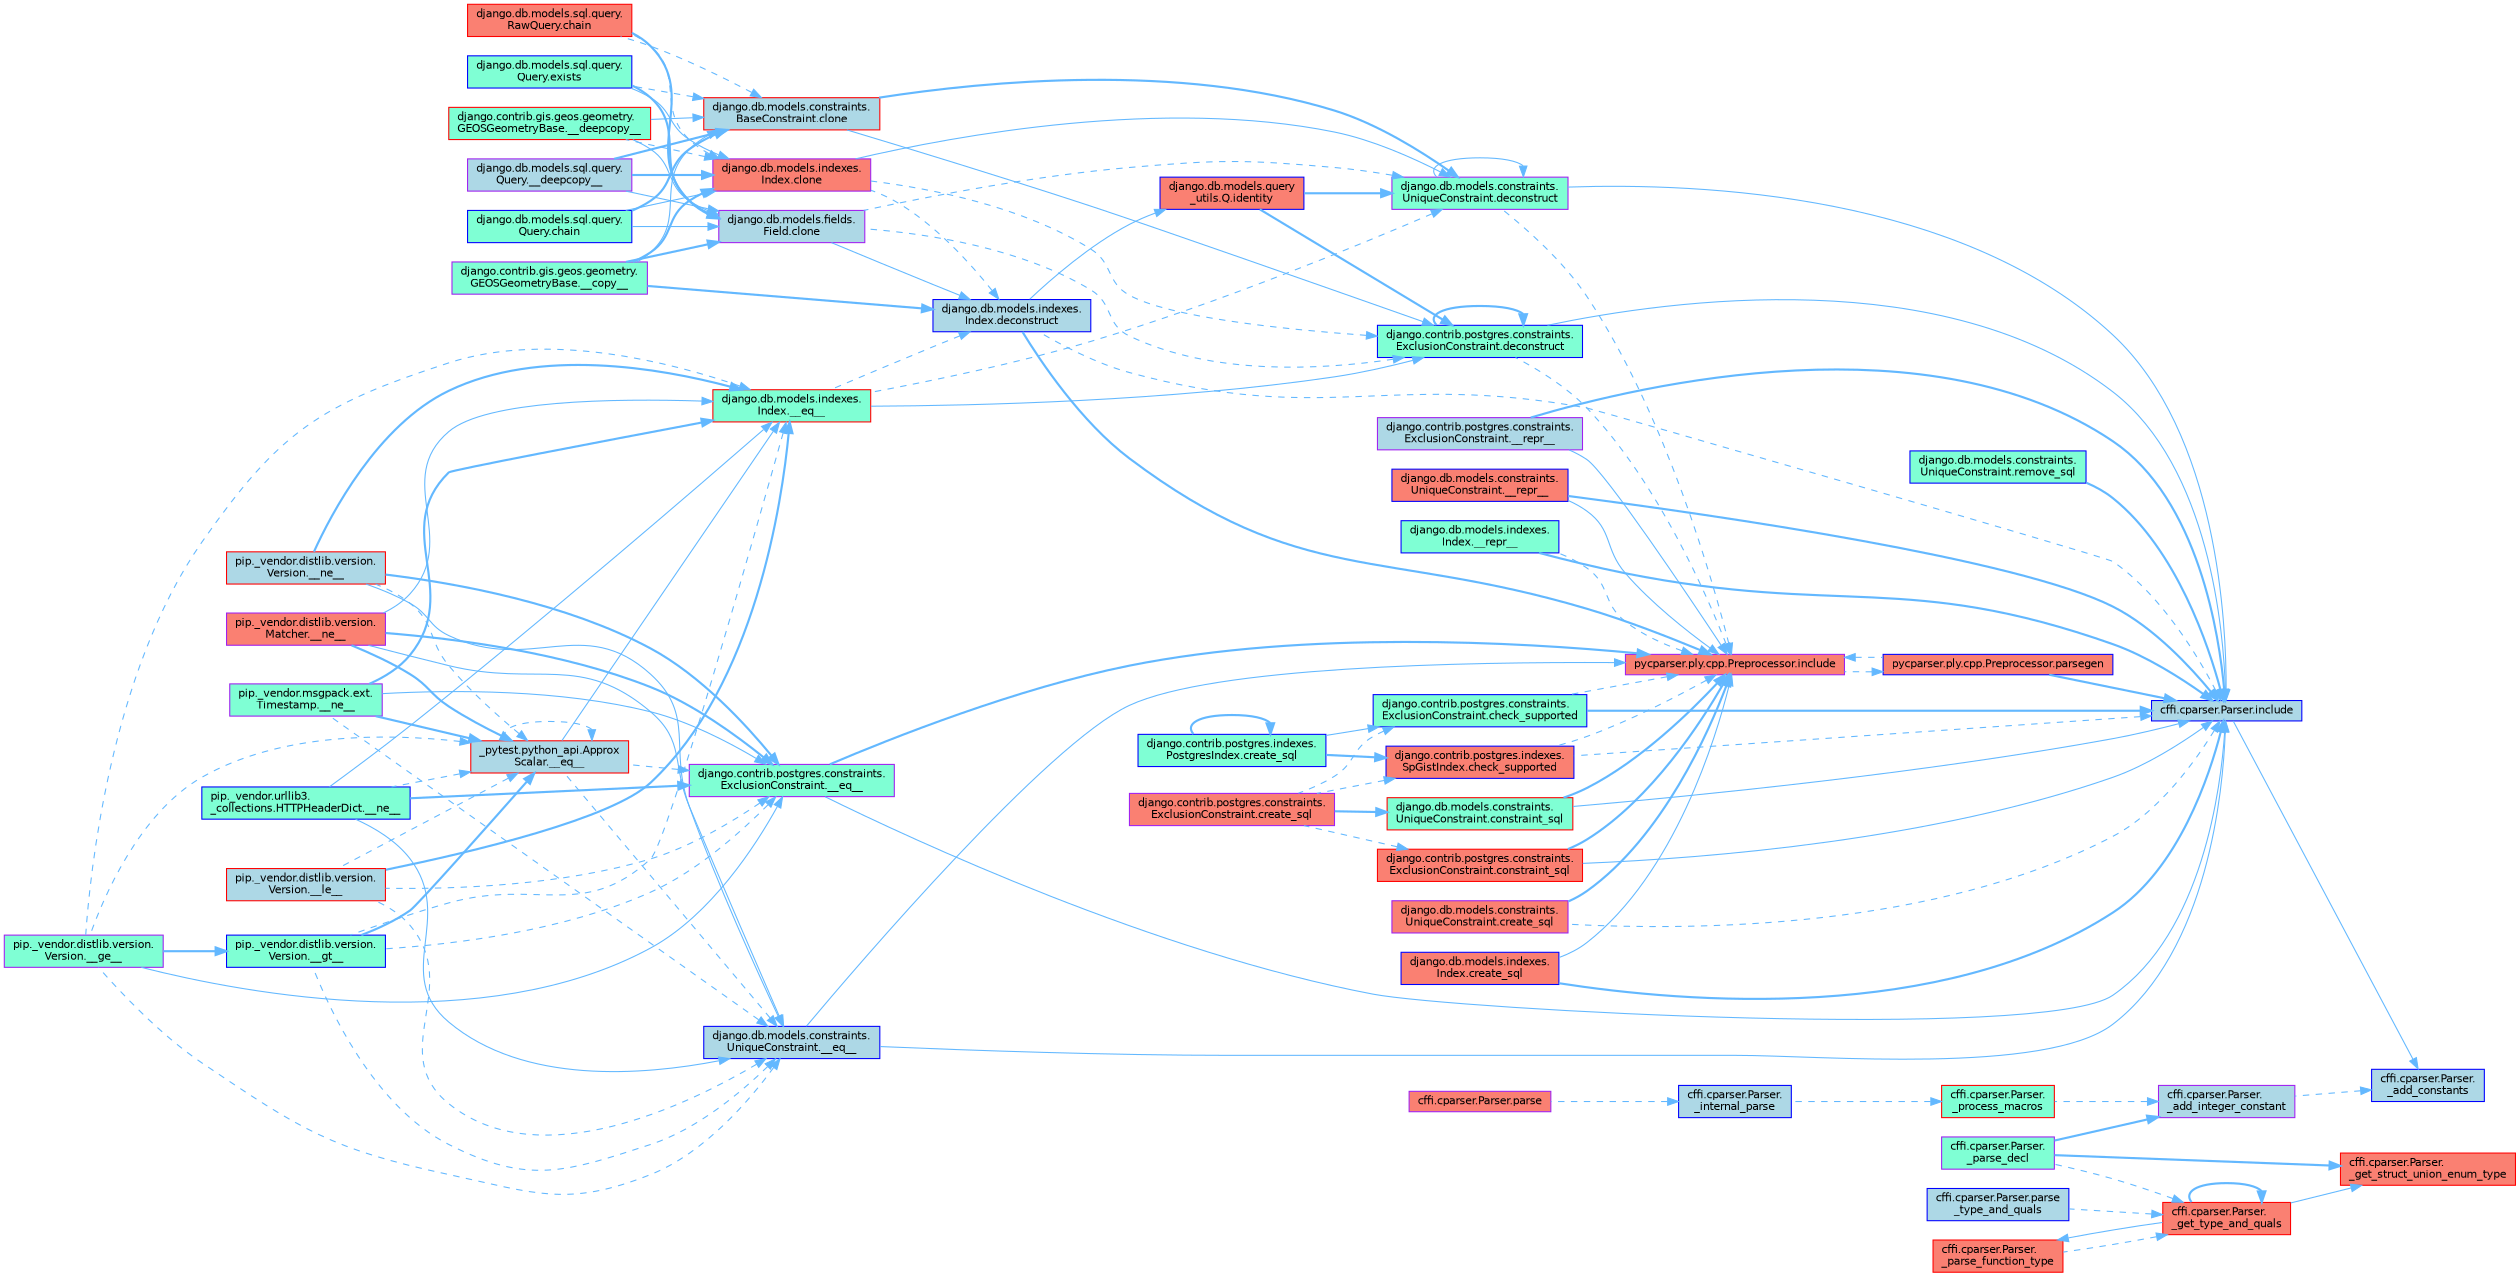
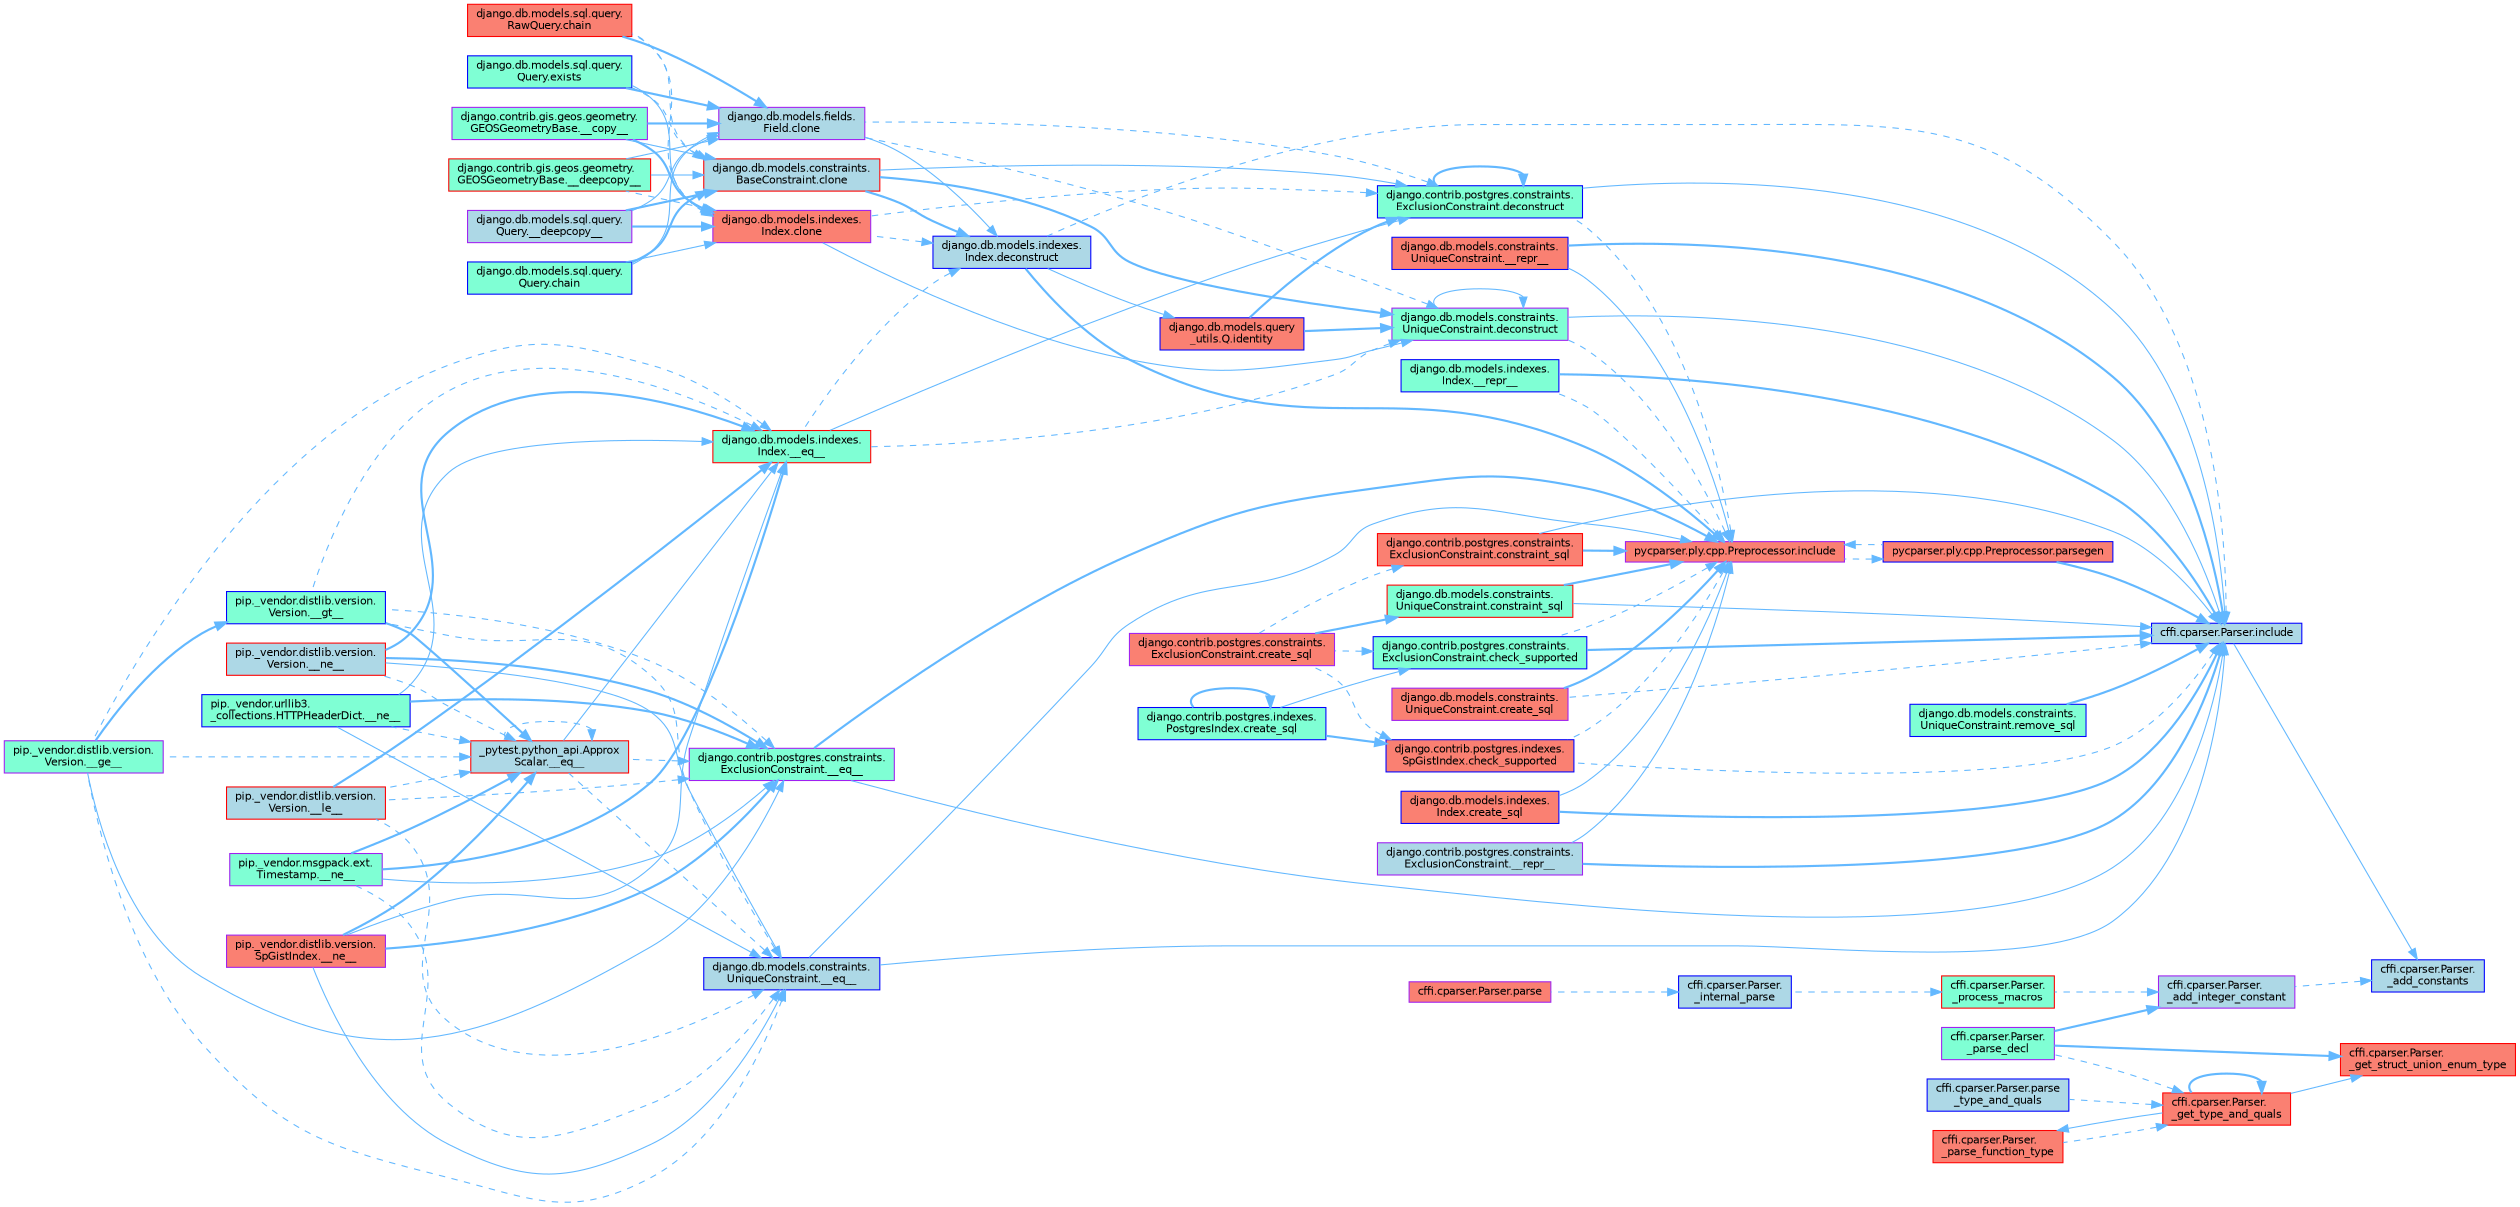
edge "django.contrib.gis.geos.geometry. GEOSGeometryBase.__copy__" -> "django.db.models.indexes. Index.deconstruct": now "django.db.models.constraints. BaseConstraint.clone" -> "django.db.models.indexes. Index.deconstruct"
node "pip._vendor.distlib.version. Matcher.__ne__": label "pip._vendor.distlib.version. Matcher.__ne__" -> "pip._vendor.distlib.version. SpGistIndex.__ne__"
